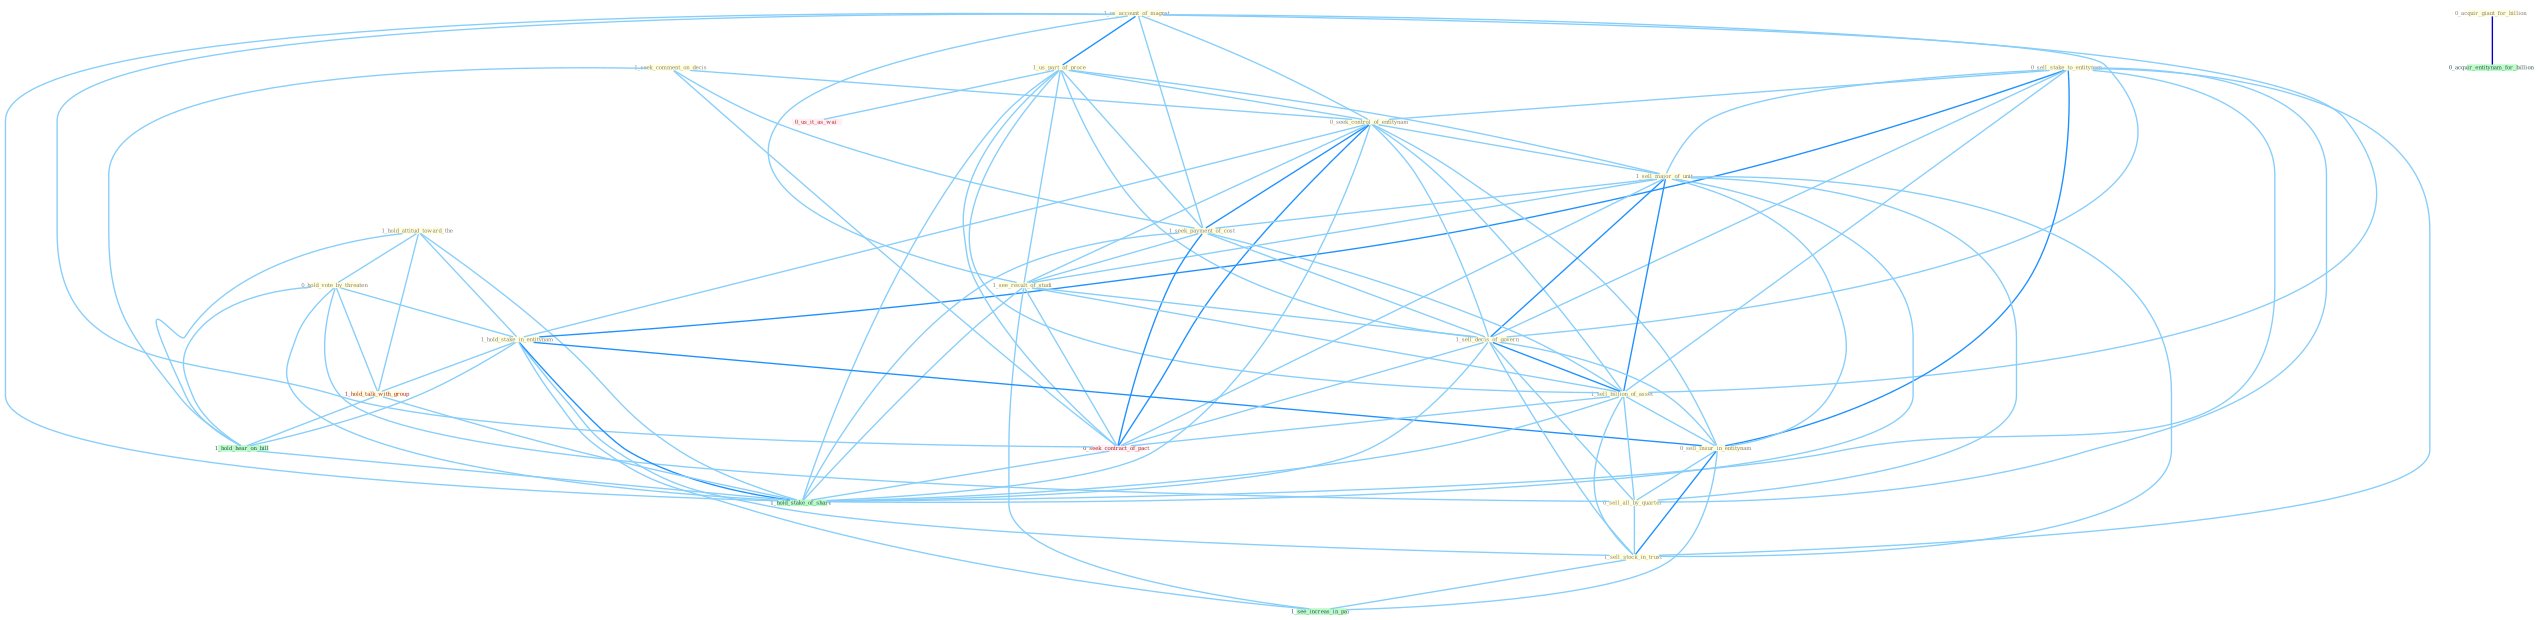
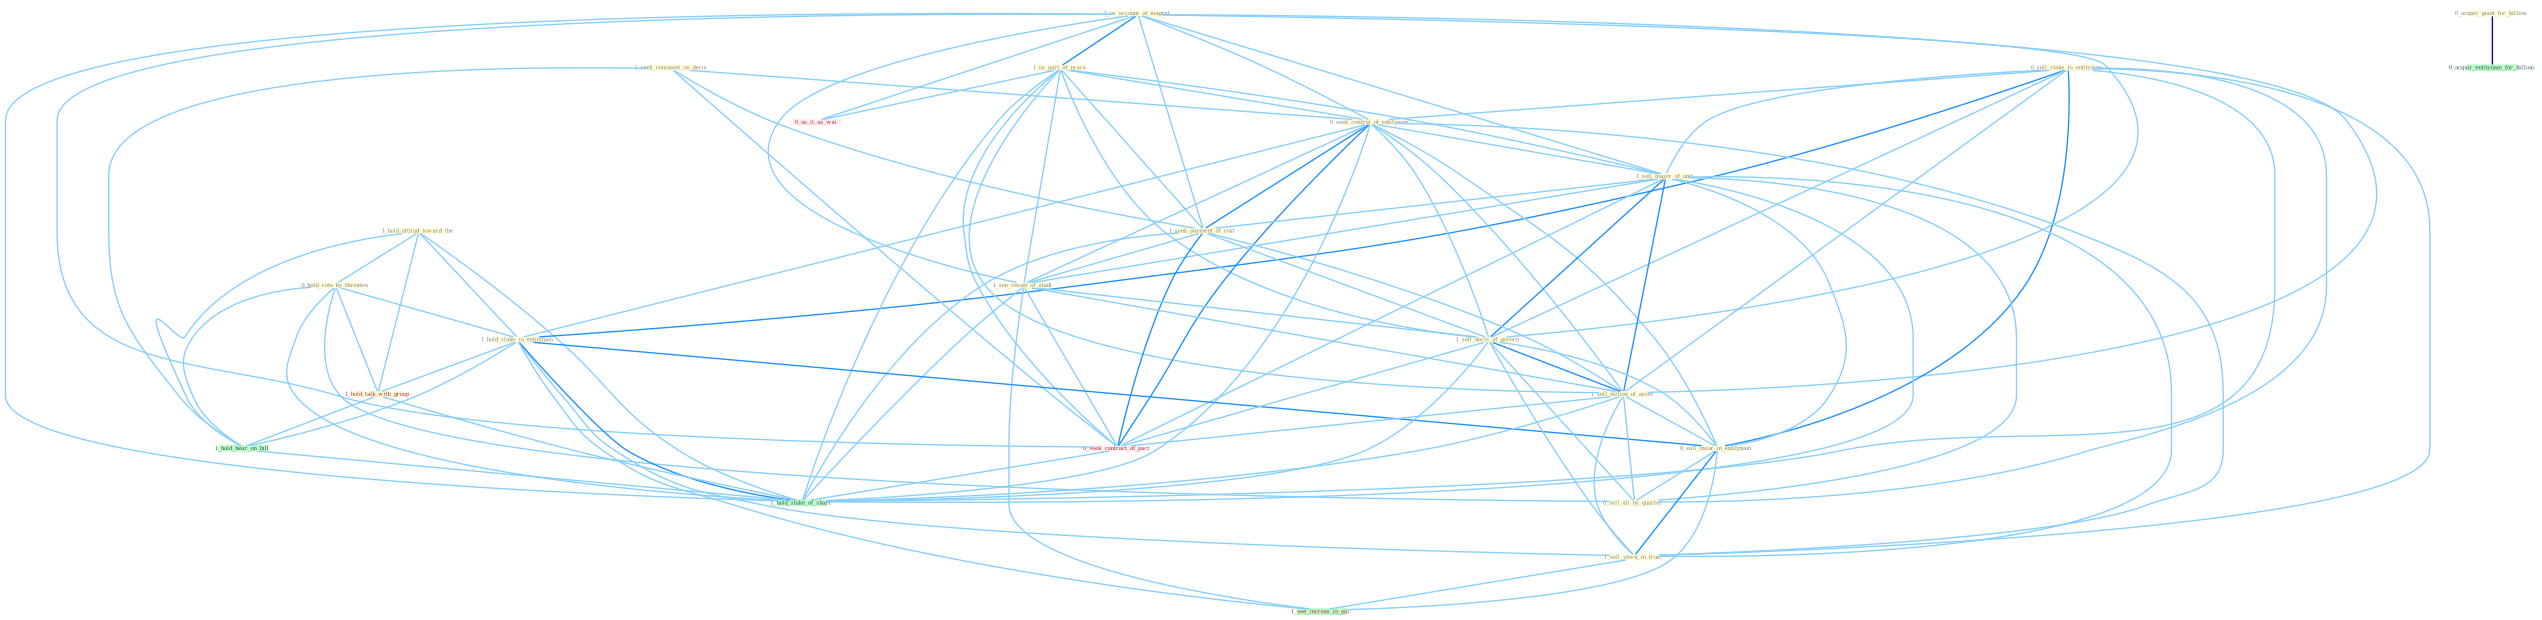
edge "1_us_account_of_magnat" -- "0_us_it_as_wai": added
edge "1_us_account_of_magnat" -- "1_sell_major_of_unit": added
edge "0_sell_all_by_quarter" -- "1_sell_stock_in_trust": now "0_seek_control_of_entitynam" -- "1_sell_stock_in_trust"
node "1_see_increas_in_pai": fontcolor #2f4f4f -> #b22222
